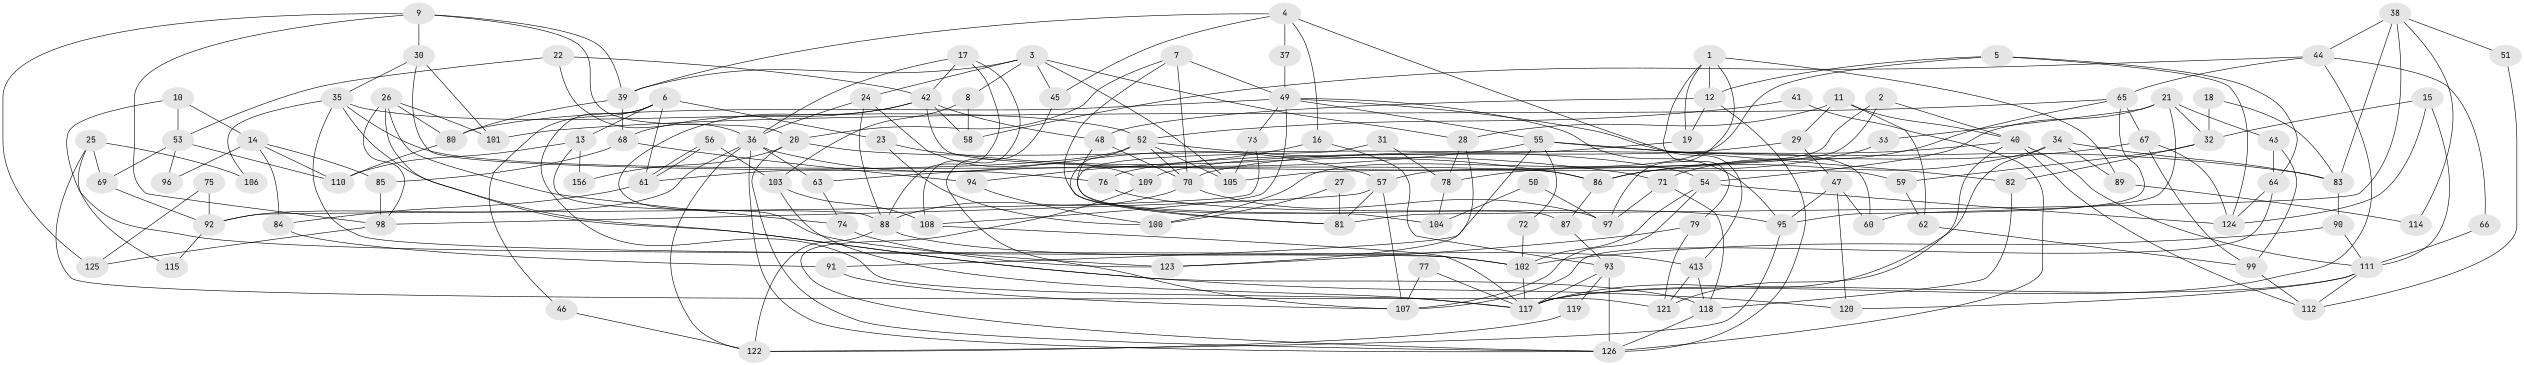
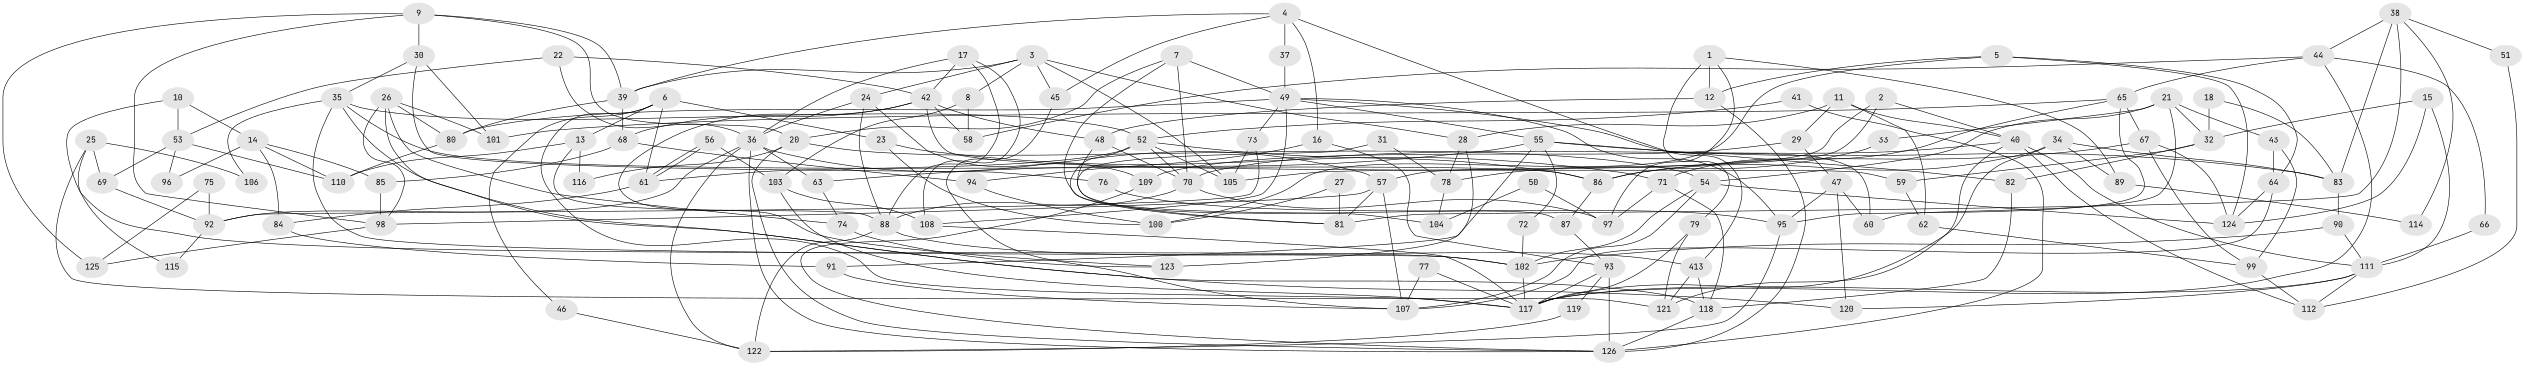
node "19": removed
node "156": label "156" -> "116"
edge "79" -- "123": now "79" -- "117"
